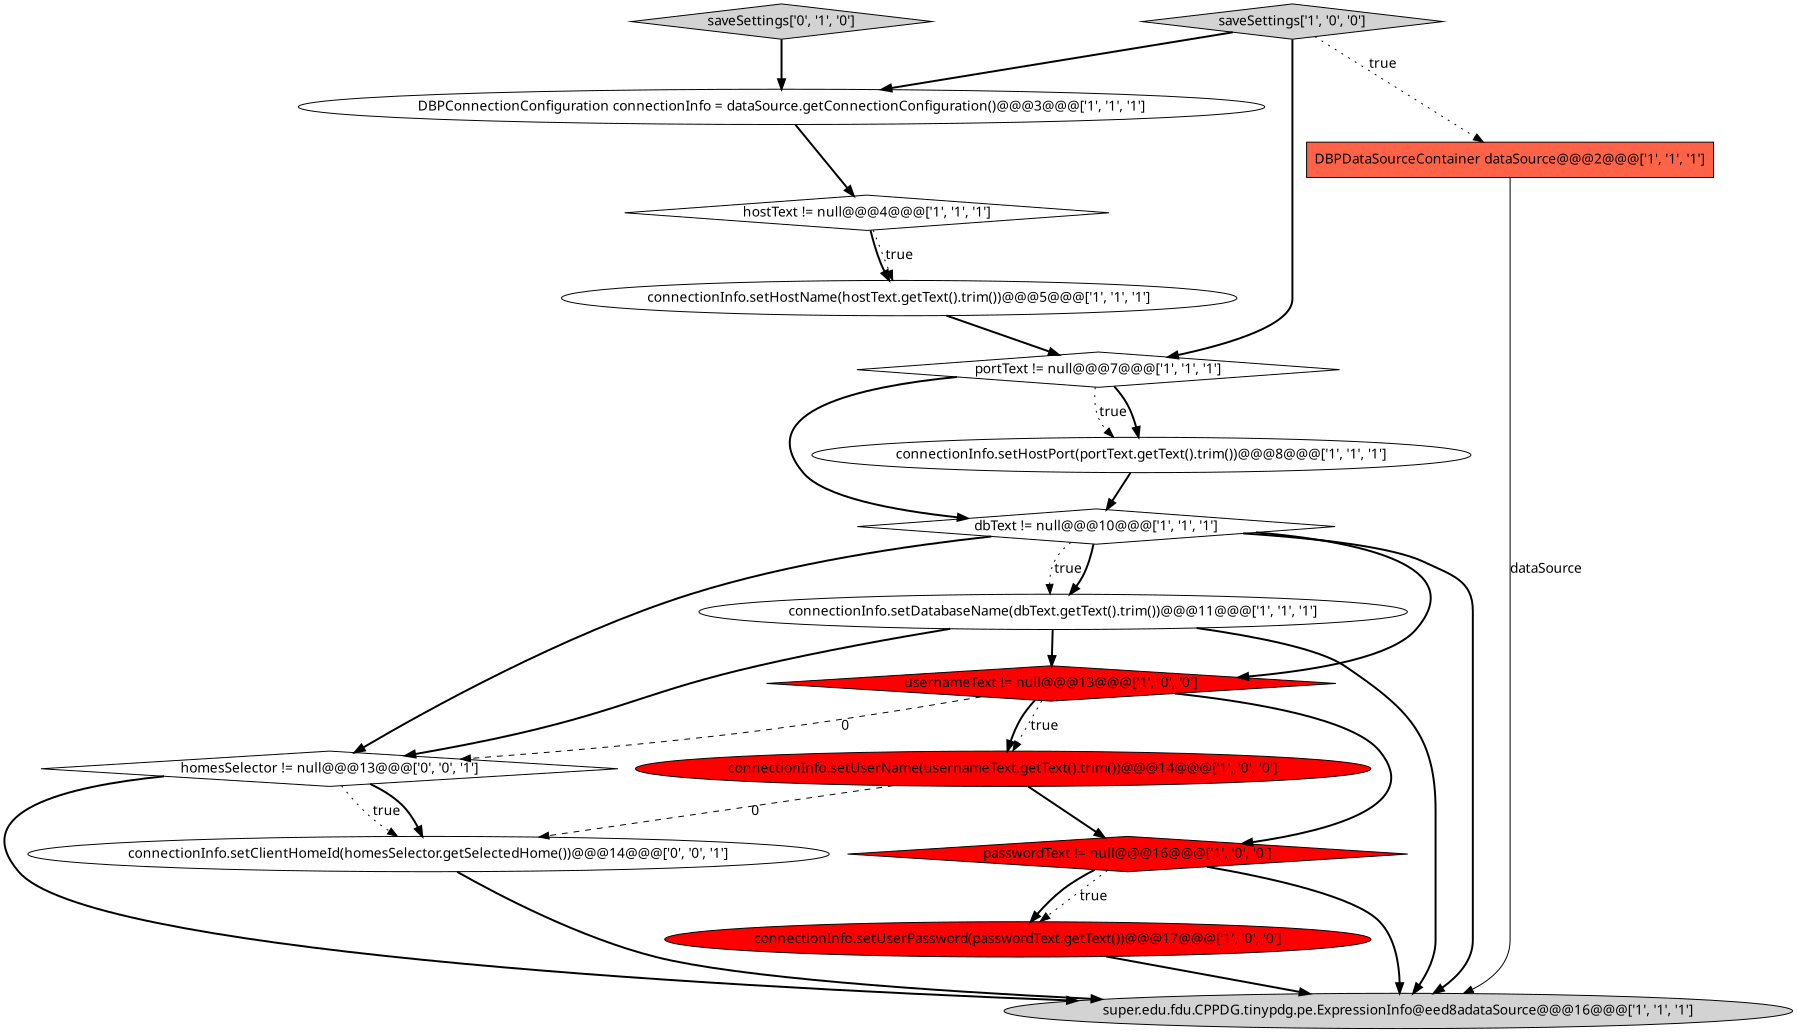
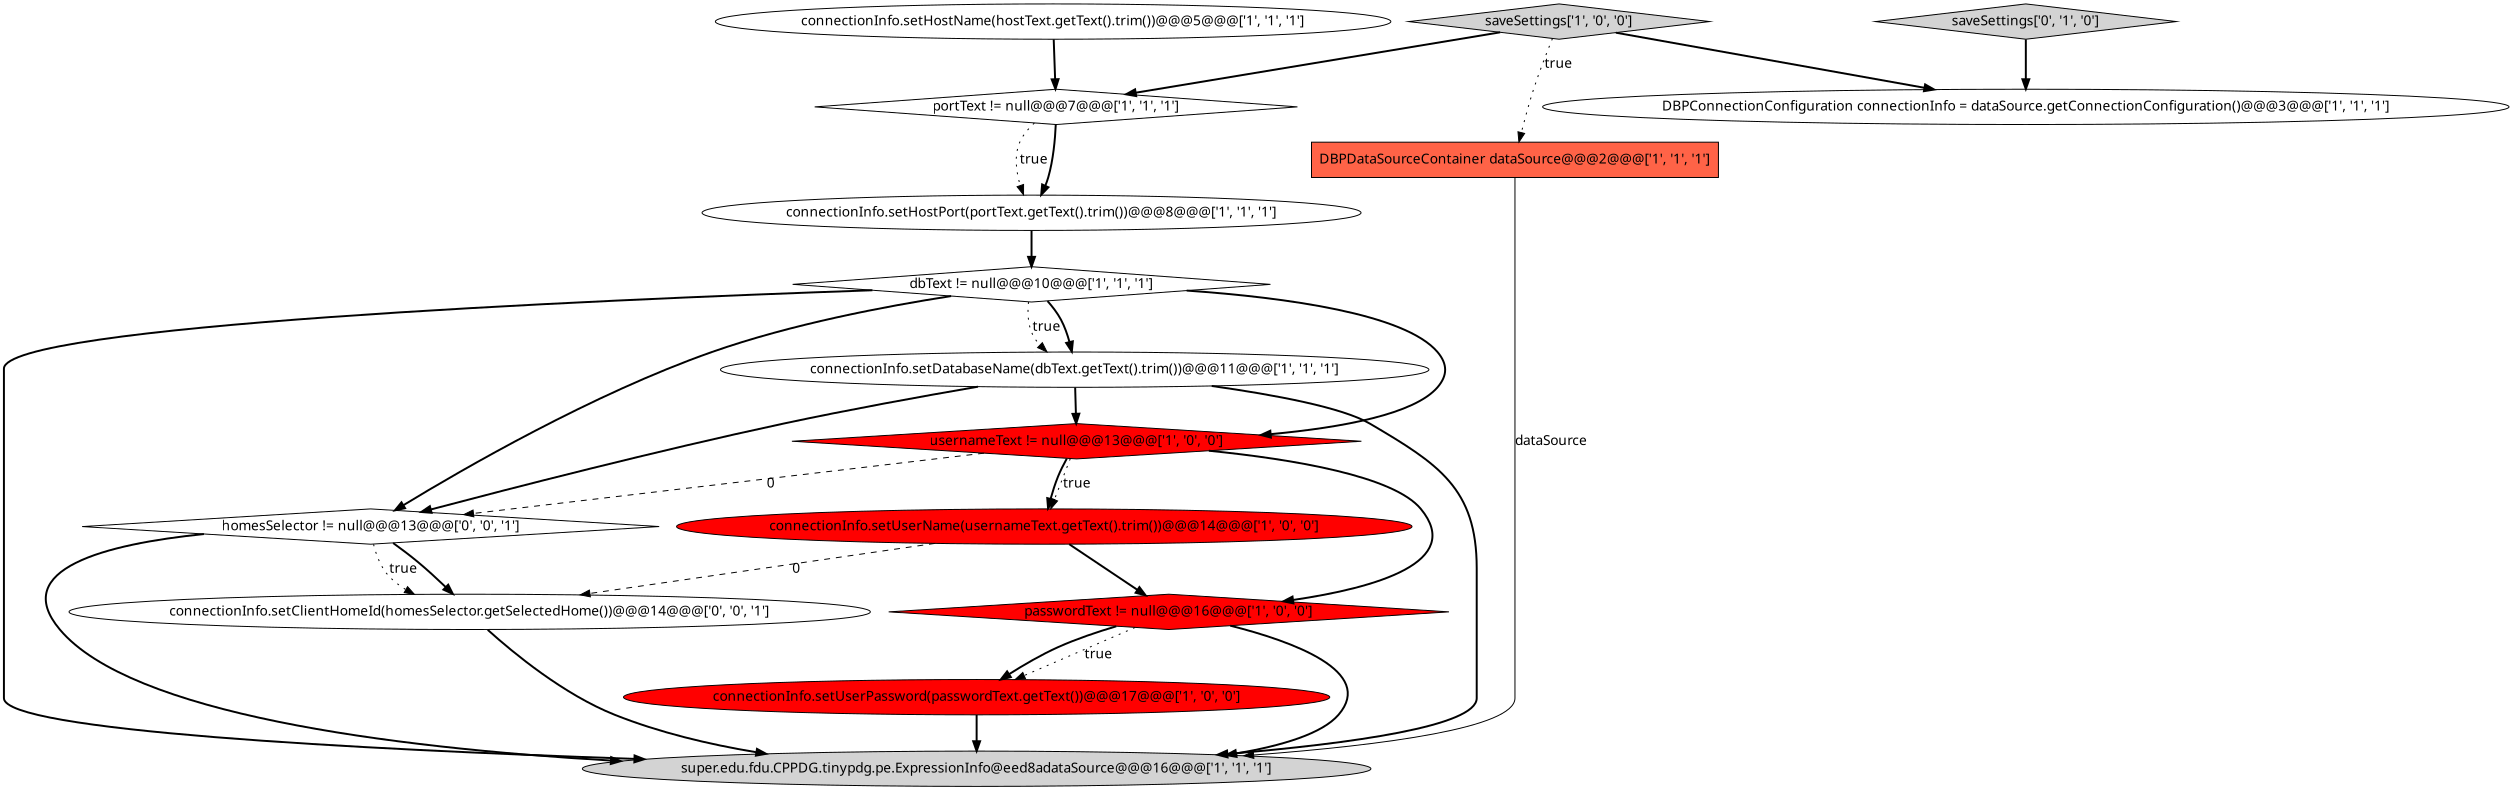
node "hostText != null@@@4@@@['1', '1', '1']": removed
edge "portText != null@@@7@@@['1', '1', '1']" -> "dbText != null@@@10@@@['1', '1', '1']": removed
